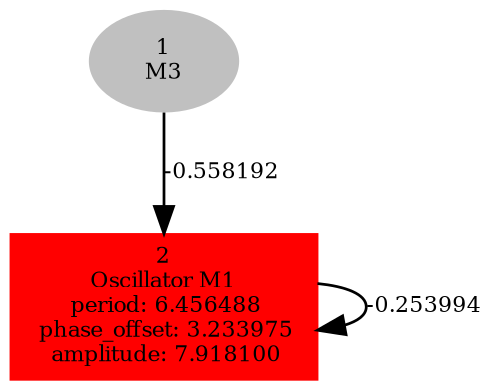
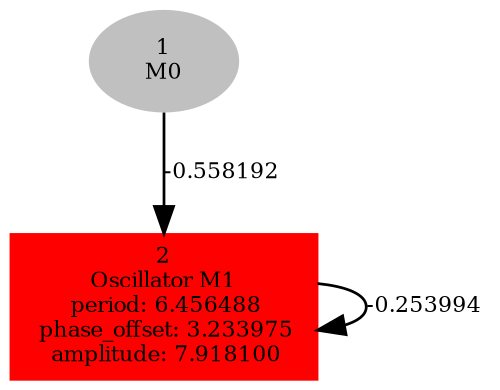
node "1": text "M3" -> "M0"
